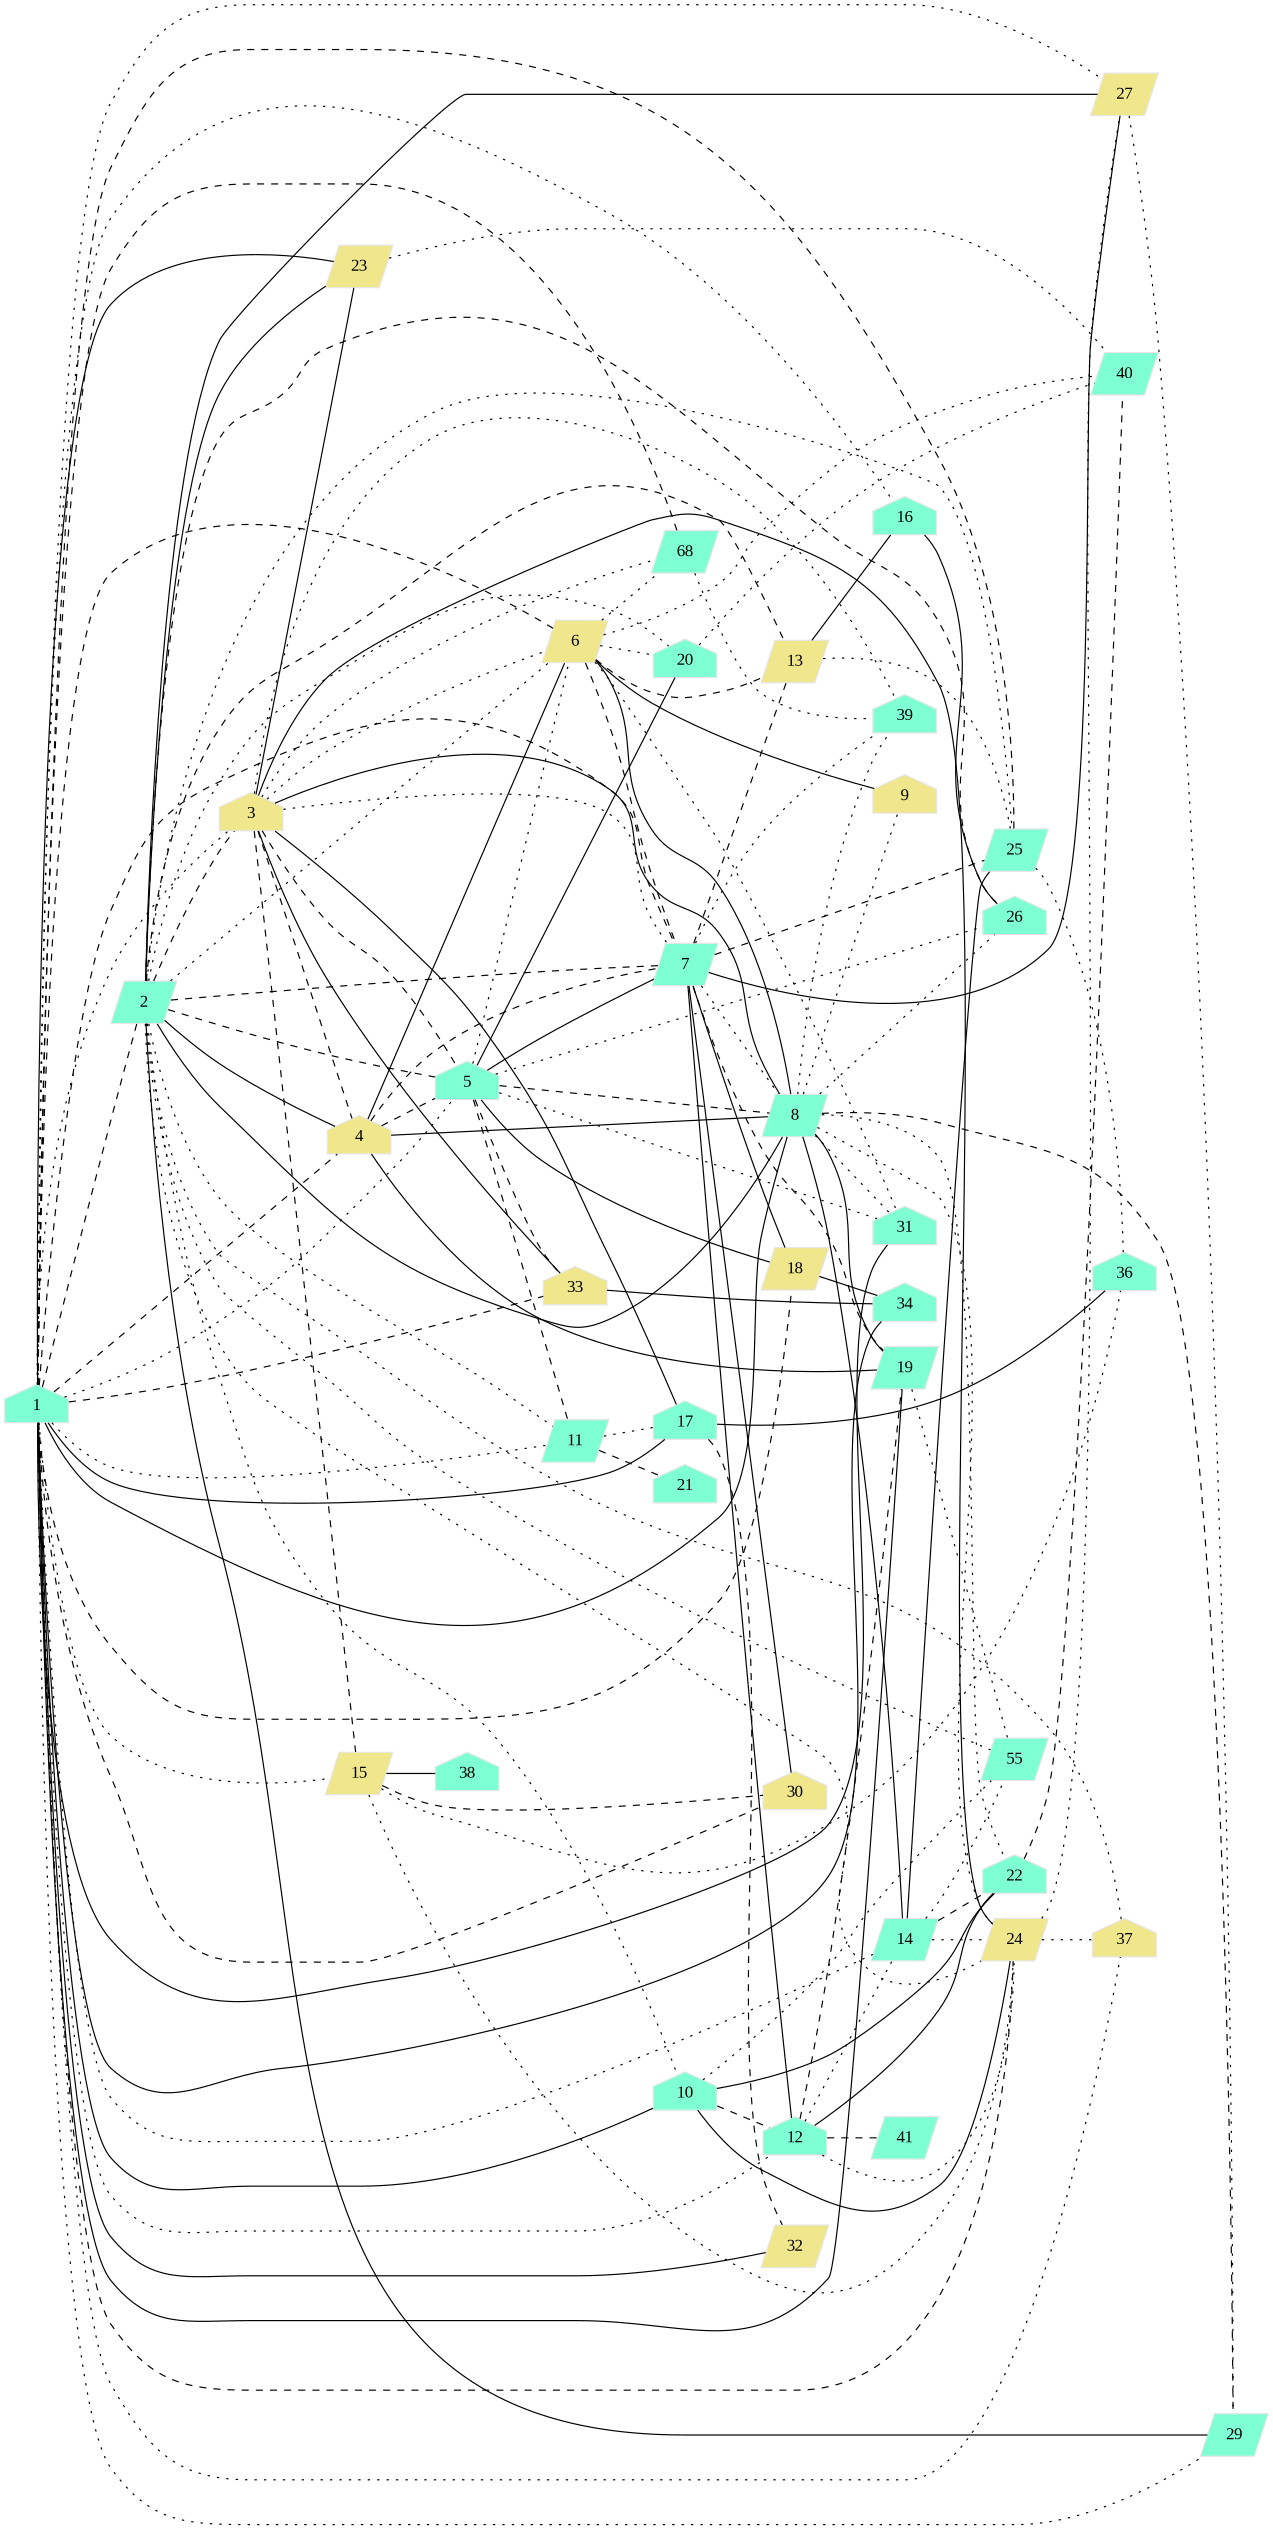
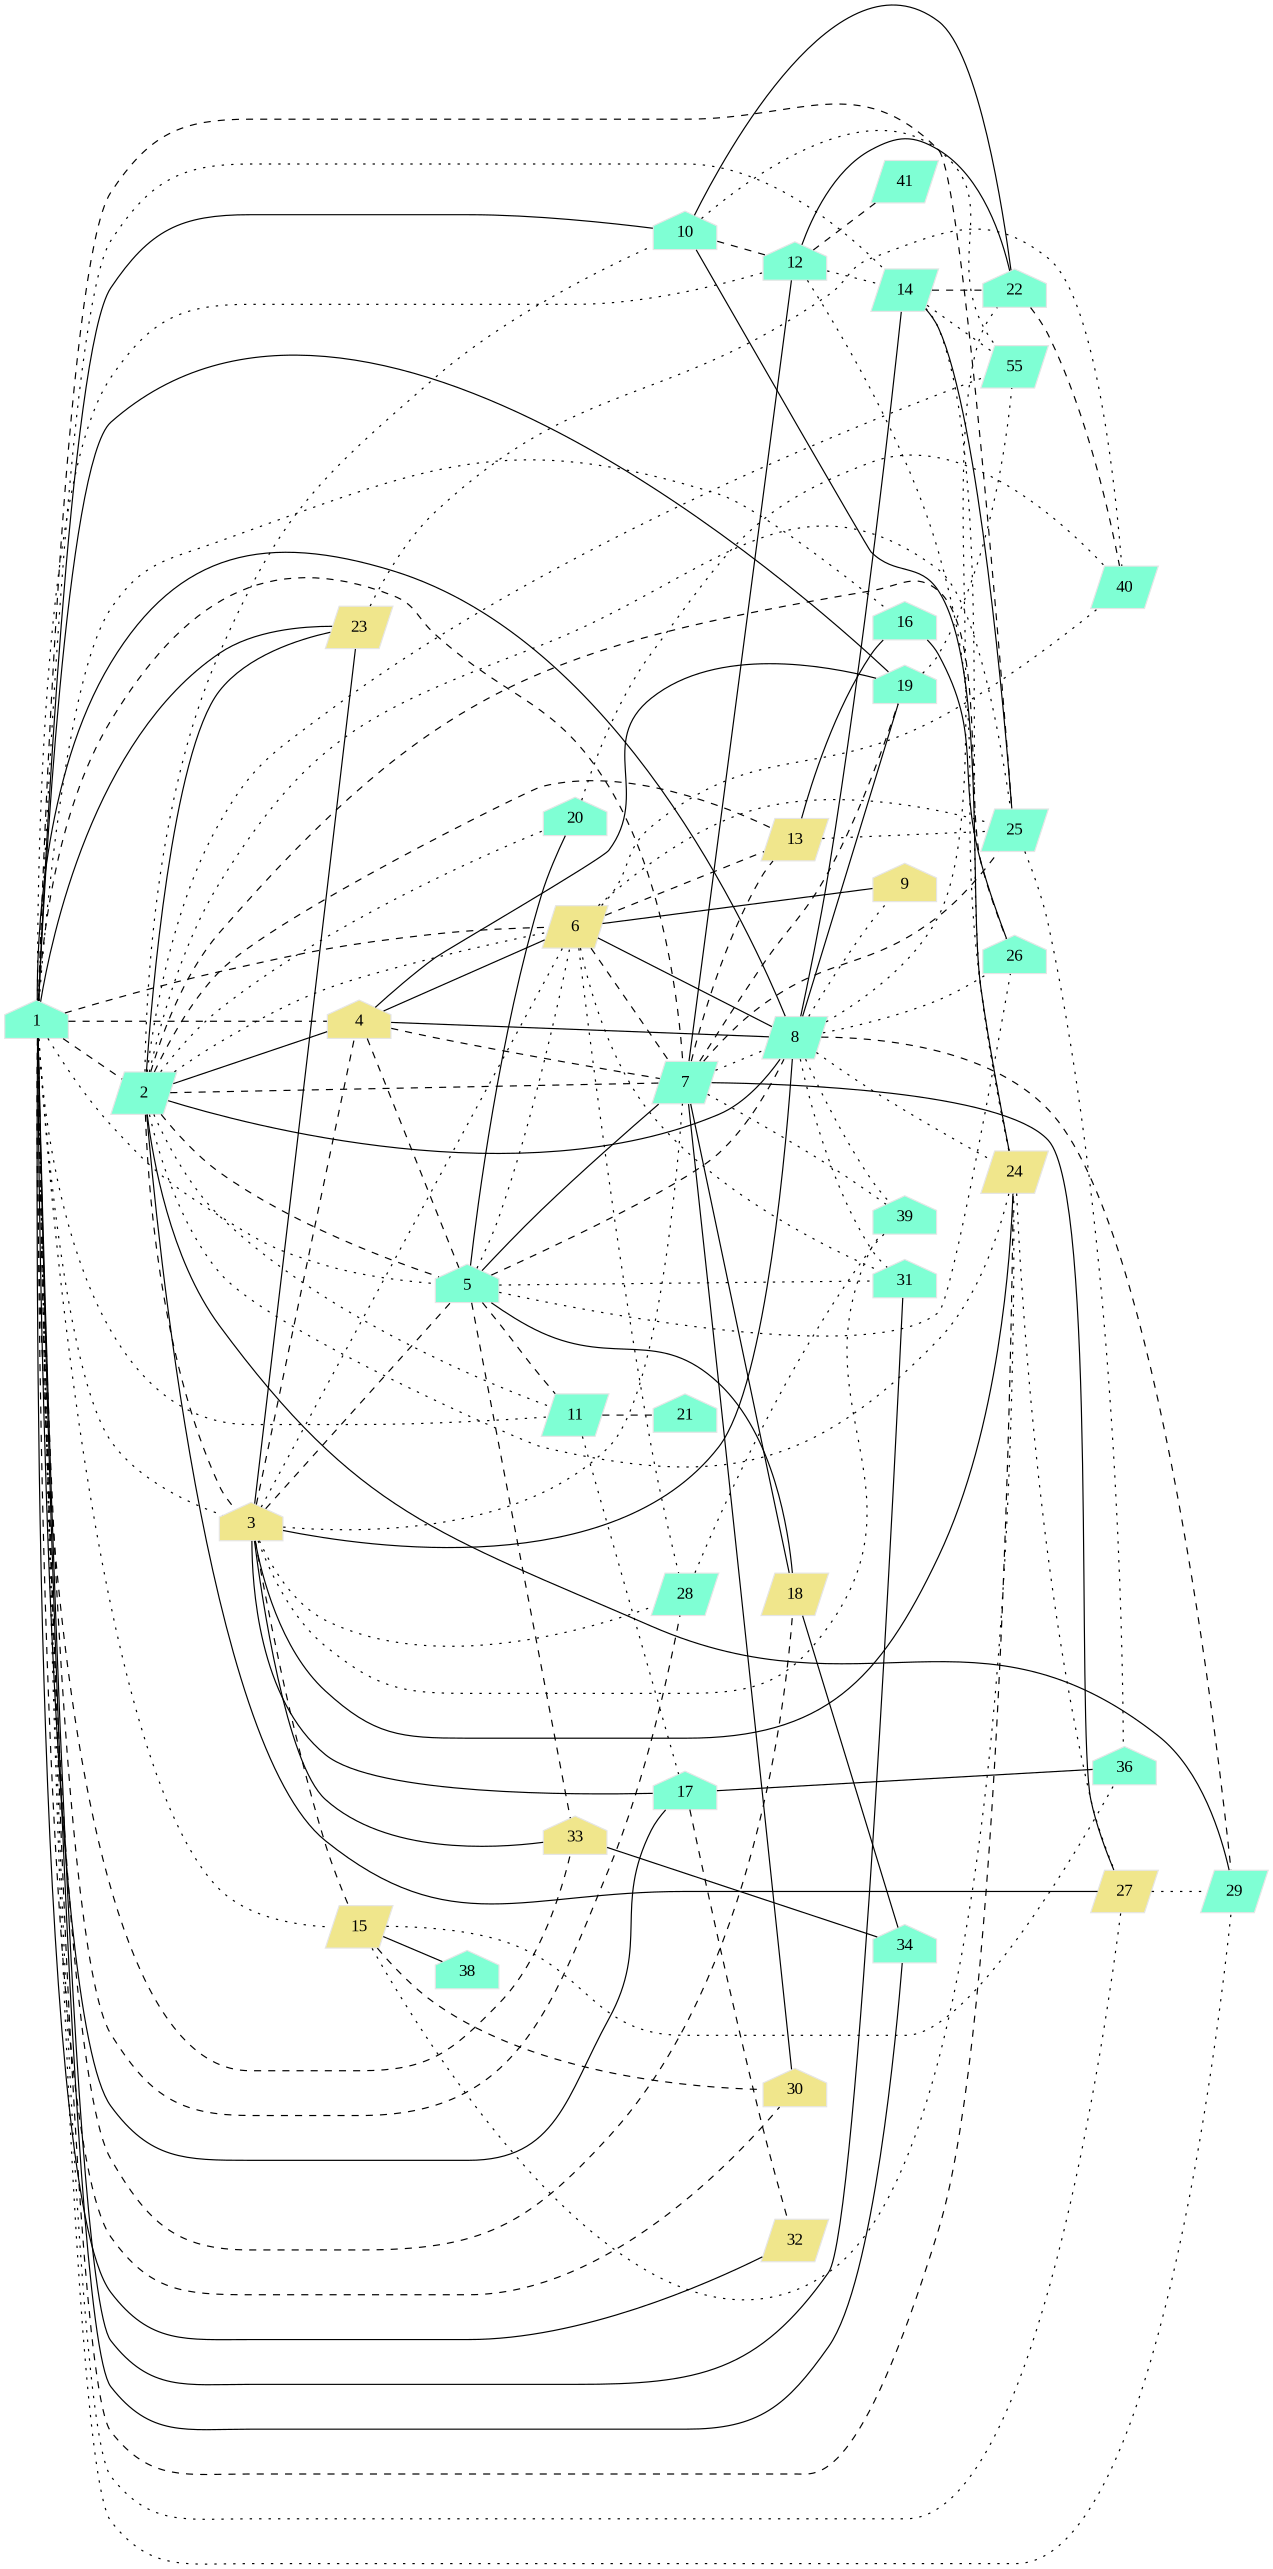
node "68": label "68" -> "28"
edge "6" -- "20": now "6" -- "25"
node "19": shape parallelogram -> house
edge "19" -- "12": removed
node "37": removed
